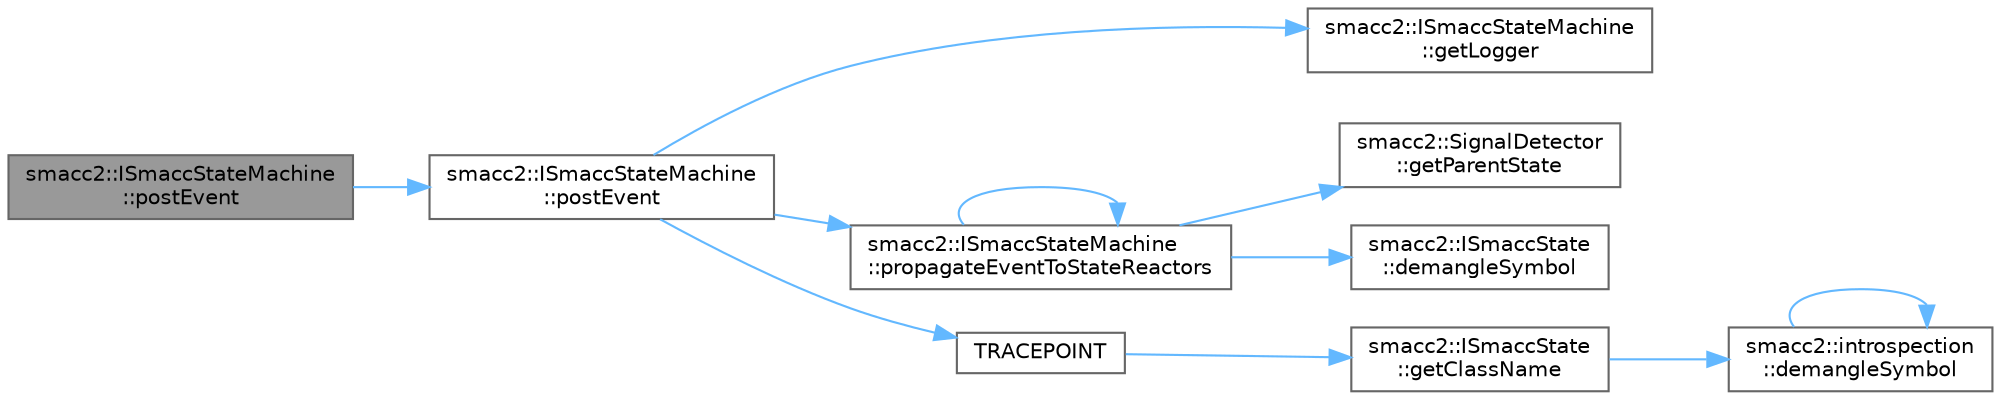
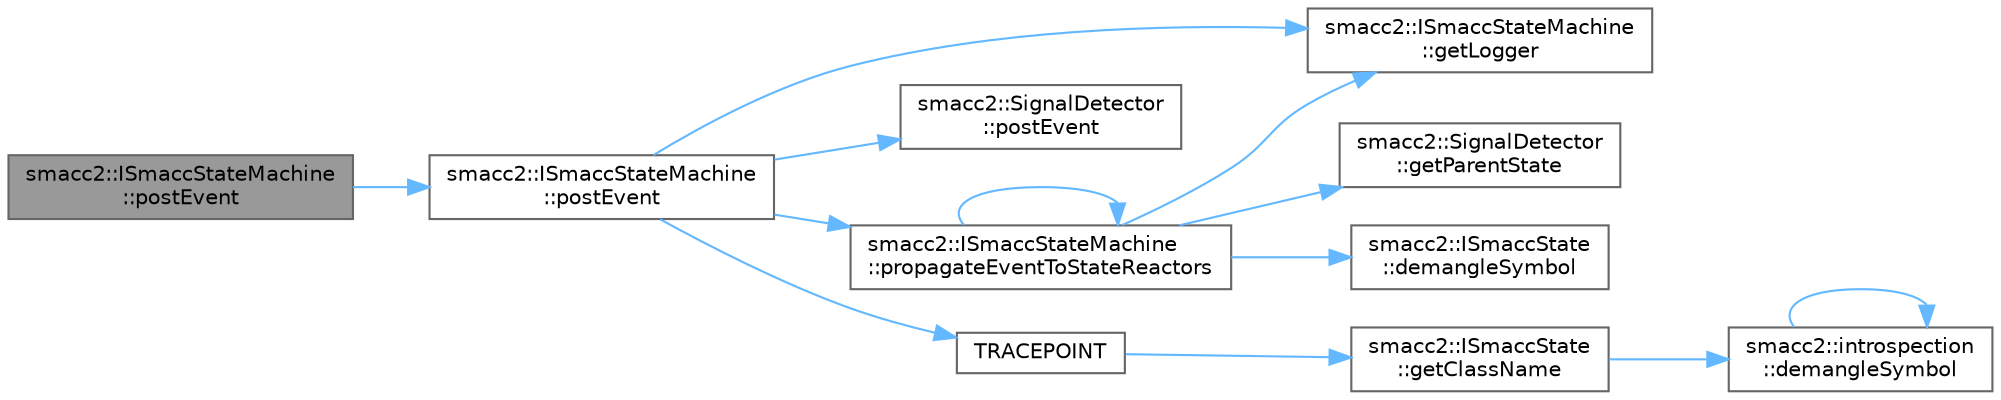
node "smacc2::SignalDetector ::postEvent": added
edge "smacc2::ISmaccStateMachine ::propagateEventToStateReactors" -> "smacc2::ISmaccStateMachine ::getLogger": added
